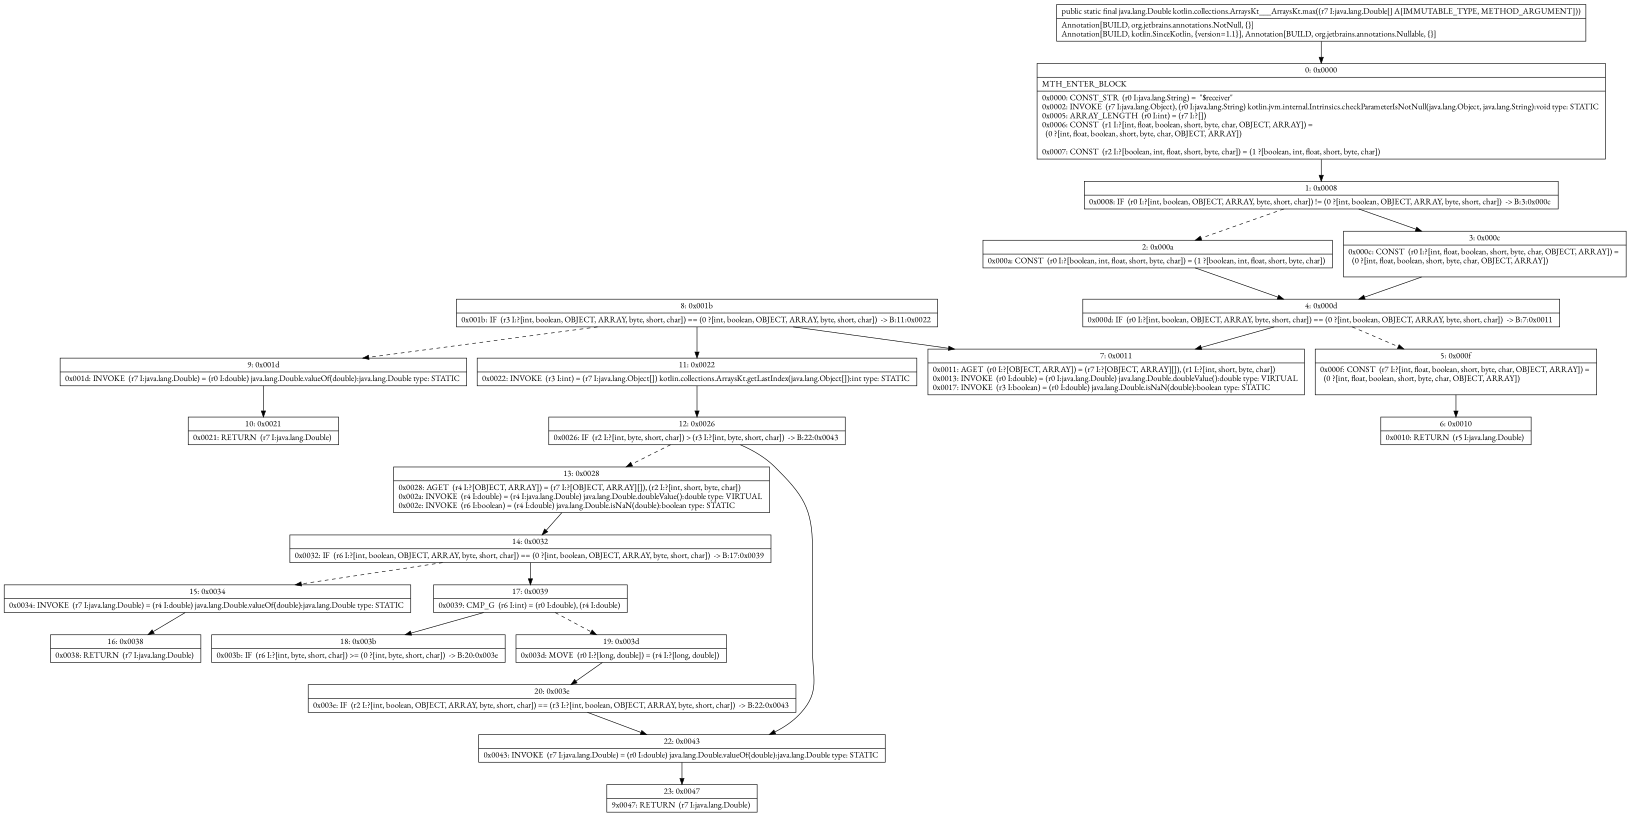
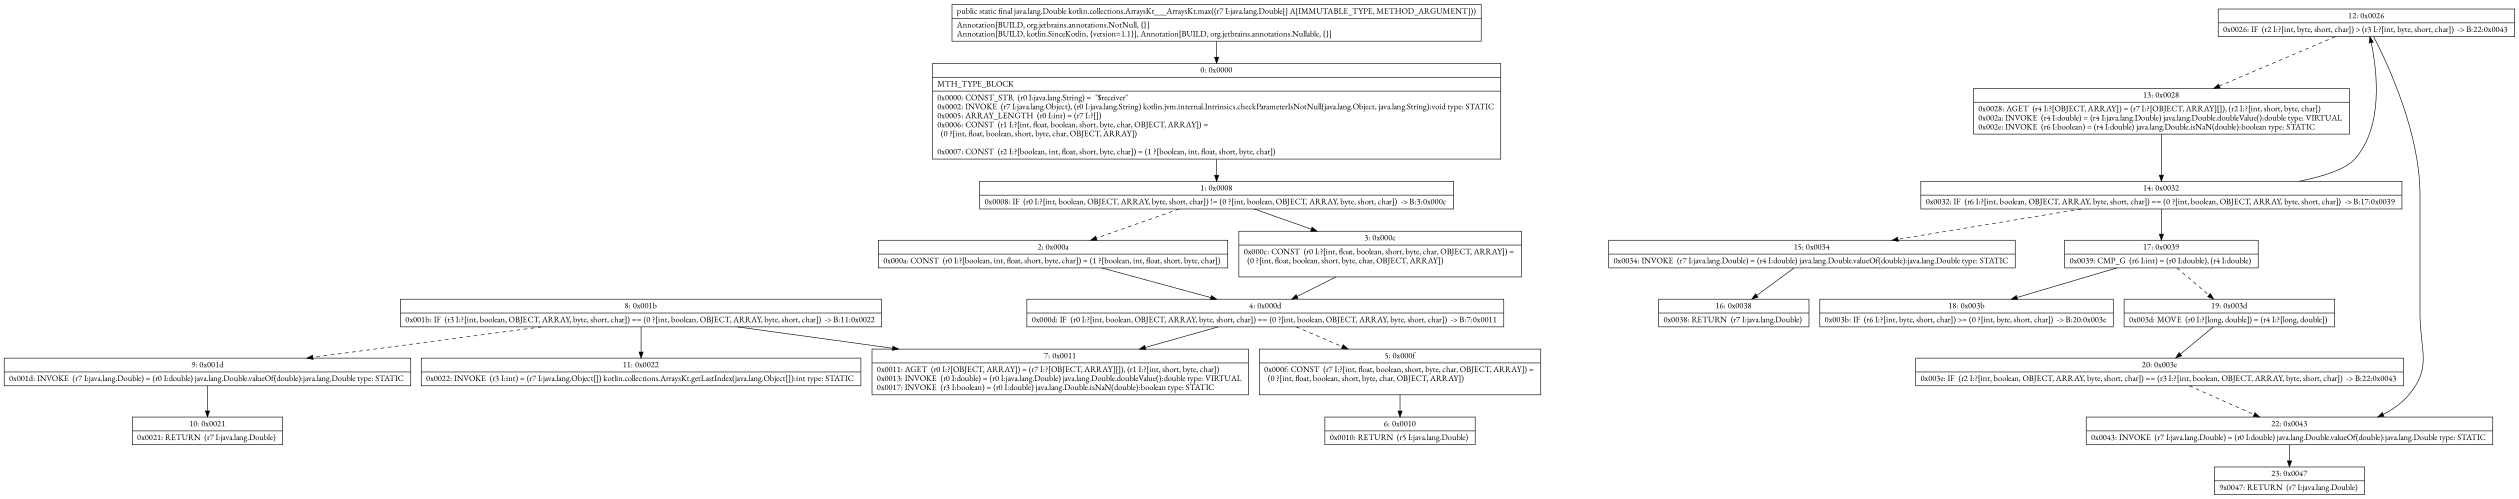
node "0: 0x0000": text "MTH_ENTER_BLOCK" -> "MTH_TYPE_BLOCK"
edge "11: 0x0022" -> "12: 0x0026": now "14: 0x0032" -> "12: 0x0026"
edge "20: 0x003e" -> "22: 0x0043": style solid -> dashed
